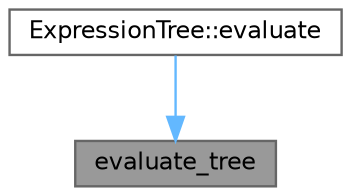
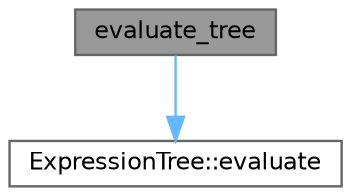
edge "ExpressionTree::evaluate" -> "evaluate_tree": reversed
